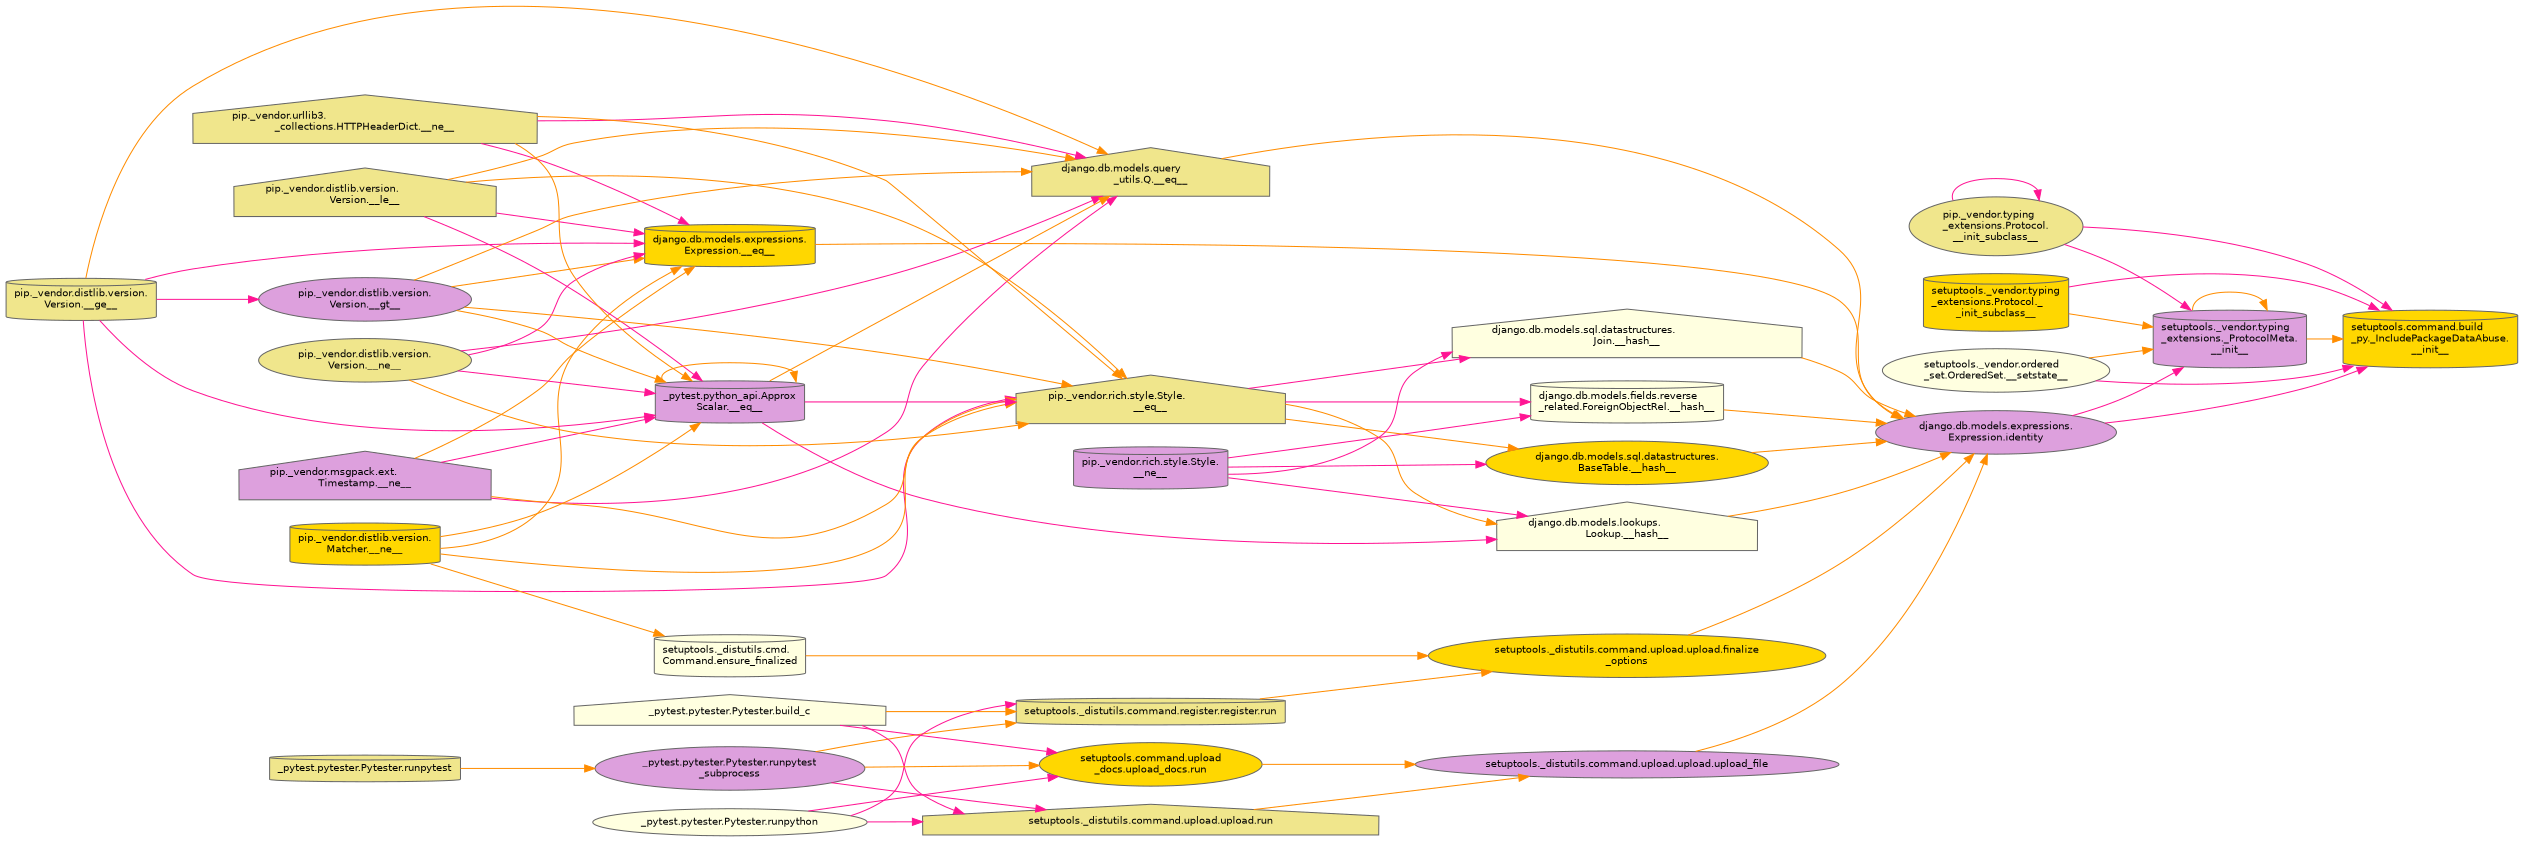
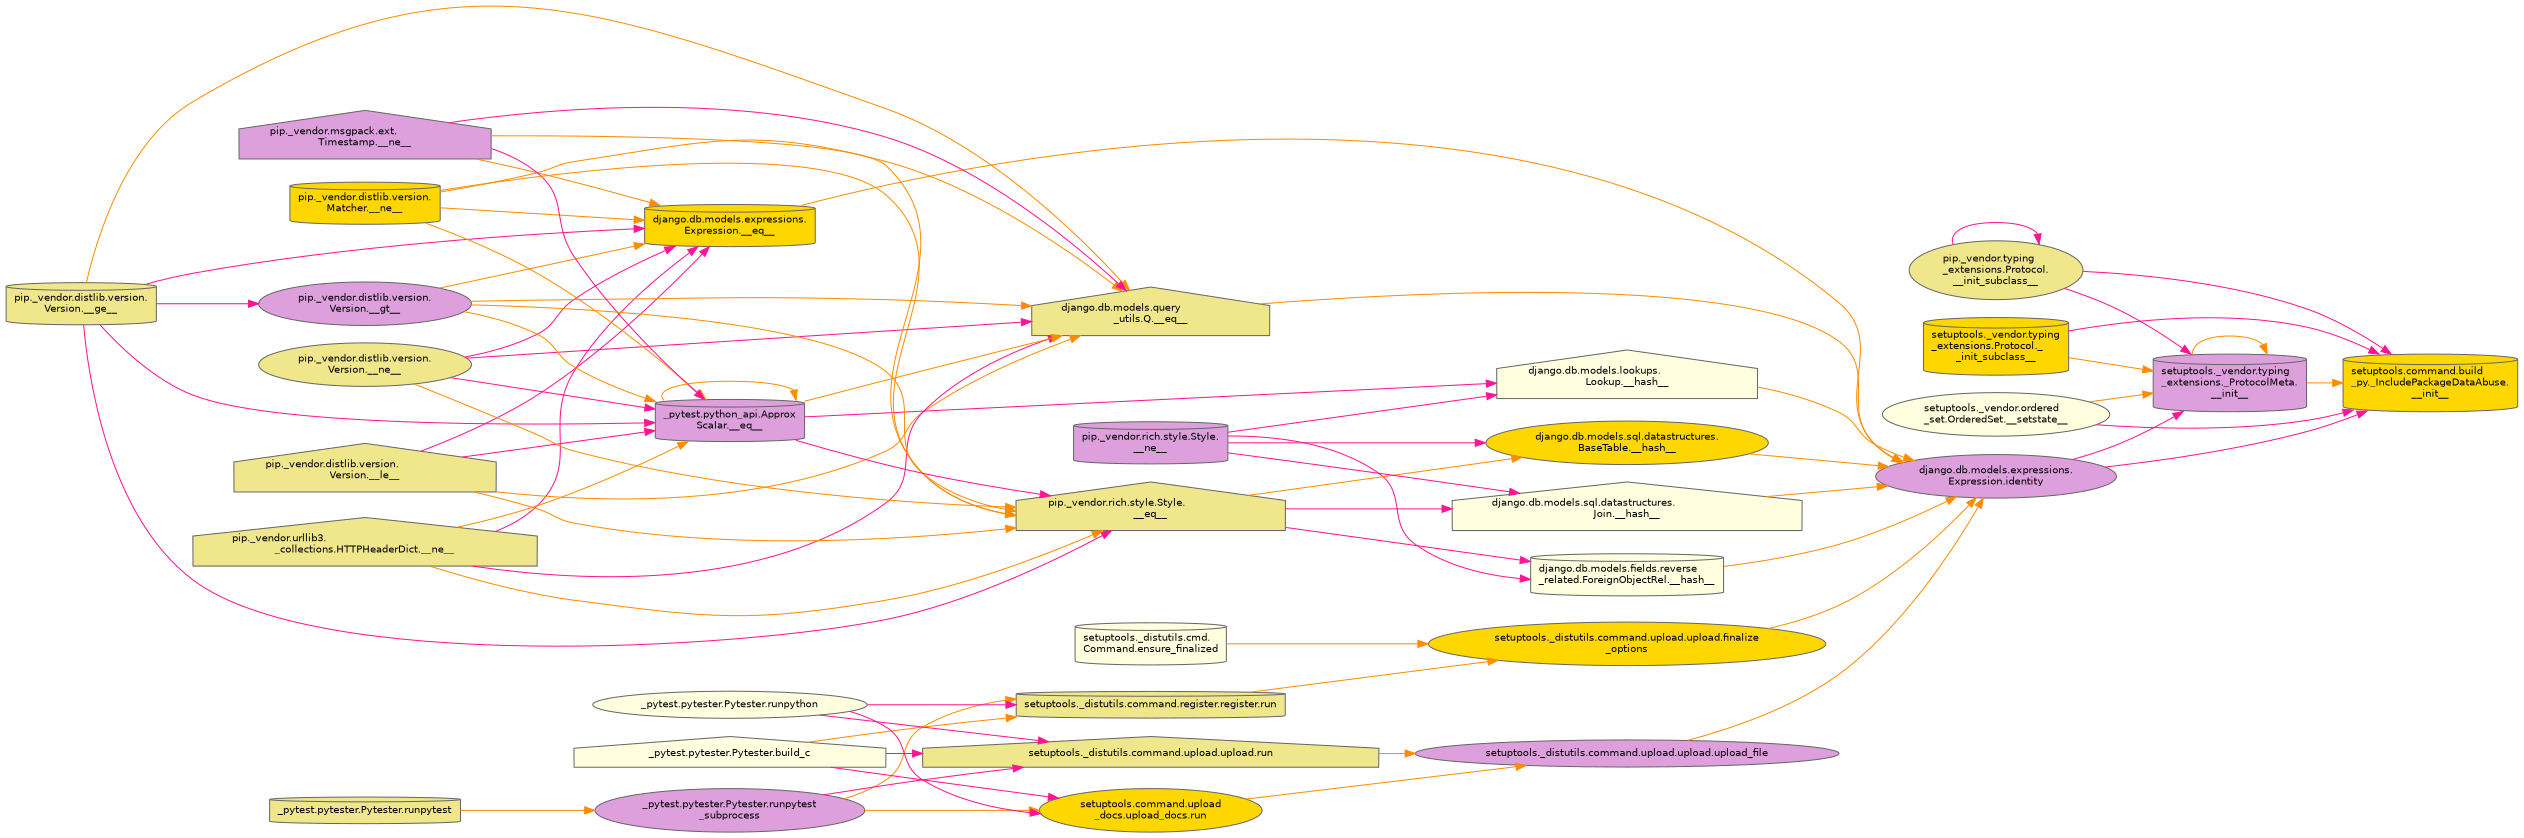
edge "pip._vendor.rich.style.Style. __eq__" -> "django.db.models.lookups. Lookup.__hash__": removed
edge "pip._vendor.distlib.version. Matcher.__ne__" -> "setuptools._distutils.cmd. Command.ensure_finalized": now "pip._vendor.distlib.version. Matcher.__ne__" -> "django.db.models.query _utils.Q.__eq__"
